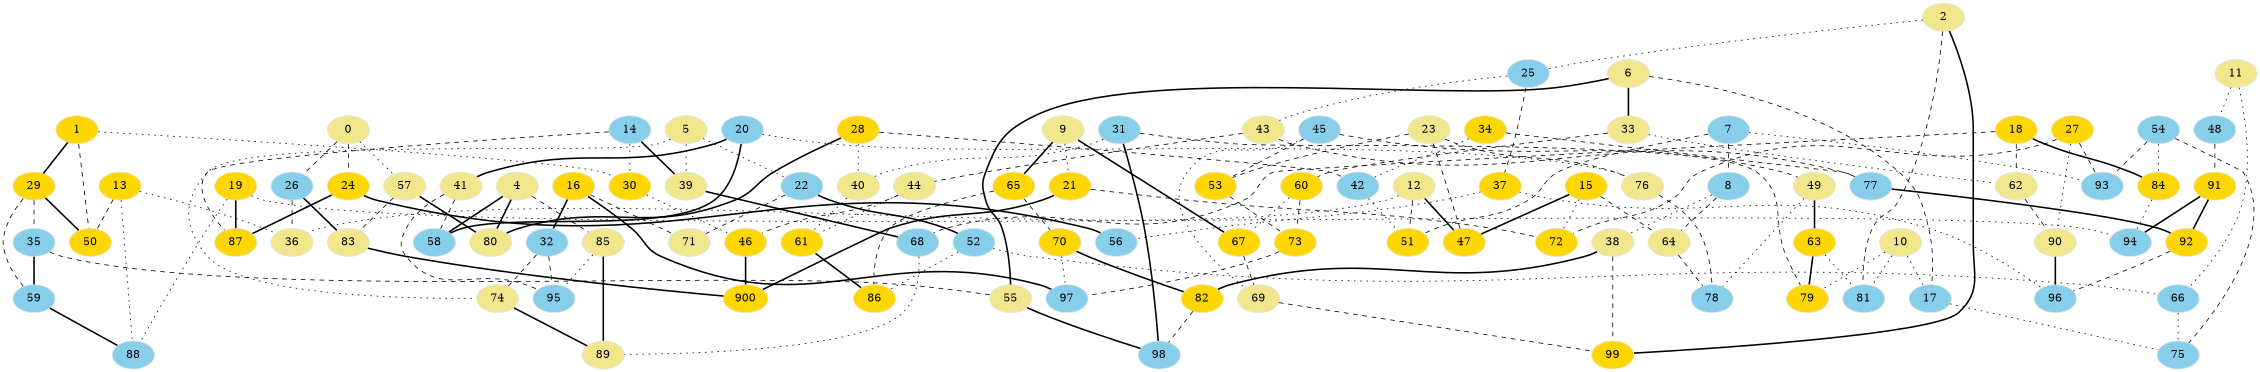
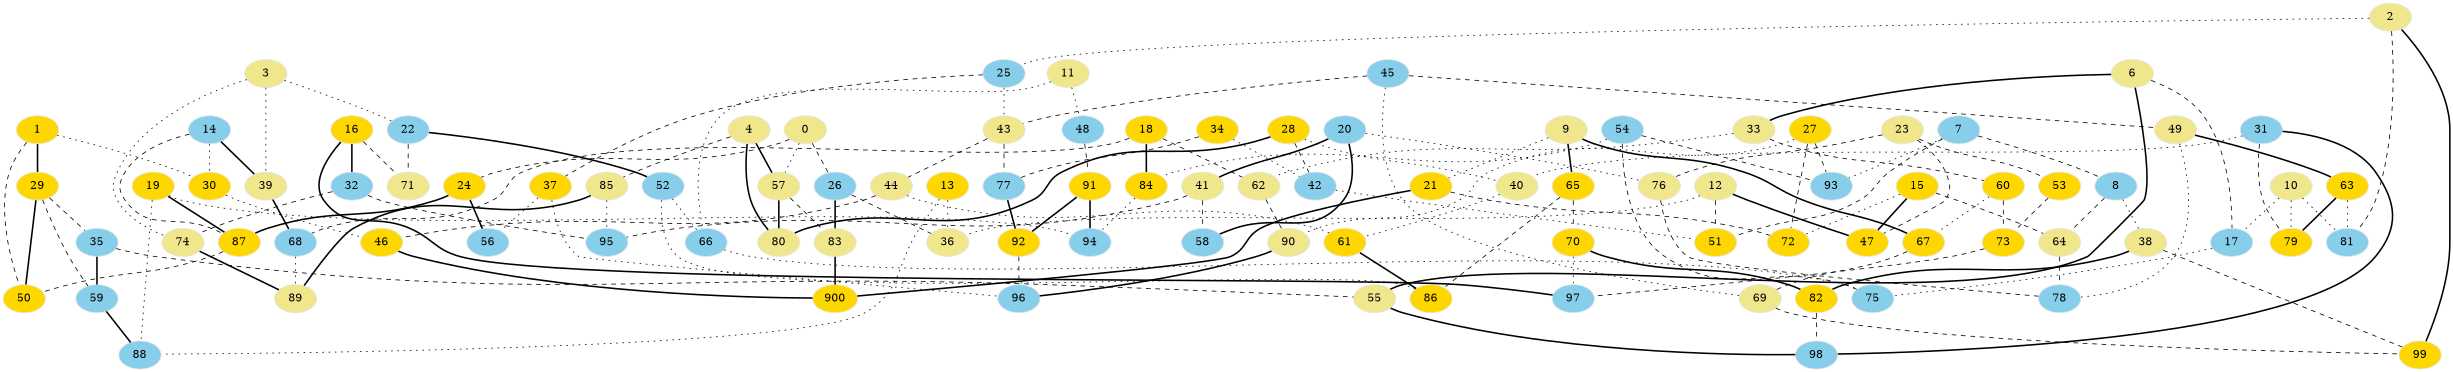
node "5": label "5" -> "3"
edge "45" -- "53": now "45" -- "43"
edge "4" -- "58": now "4" -- "57"
edge "13" -- "50": now "87" -- "50"
